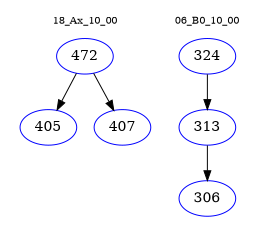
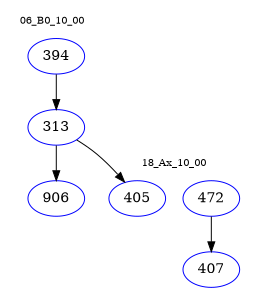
node "324": label "324" -> "394"
edge "472" -> "405": now "313" -> "405"
node "306": label "306" -> "906"
